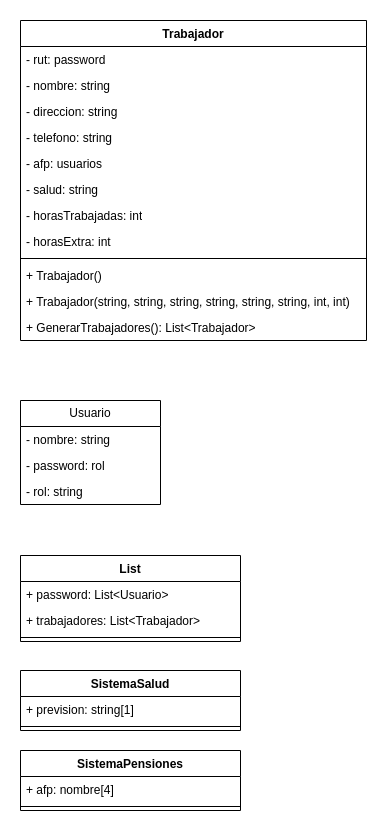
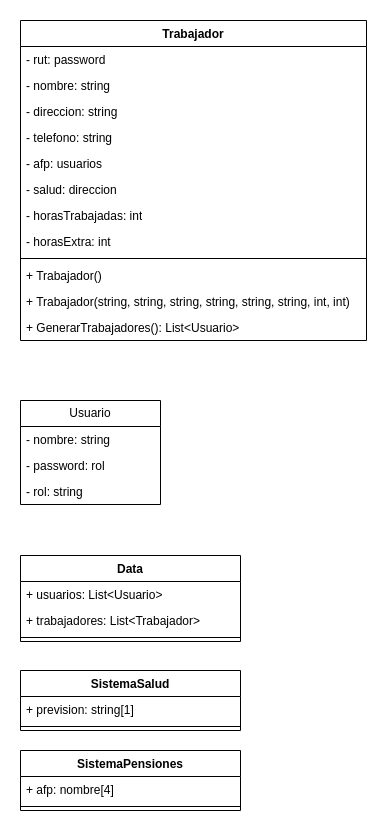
node "- salud: string": label "- salud: string" -> "- salud: direccion"
node "+ GenerarTrabajadores(): List<Trabajador>": label "+ GenerarTrabajadores(): List<Trabajador>" -> "+ GenerarTrabajadores(): List<Usuario>"
node "List": label "List" -> "Data"
node "+ password: List<Usuario>": label "+ password: List<Usuario>" -> "+ usuarios: List<Usuario>"
